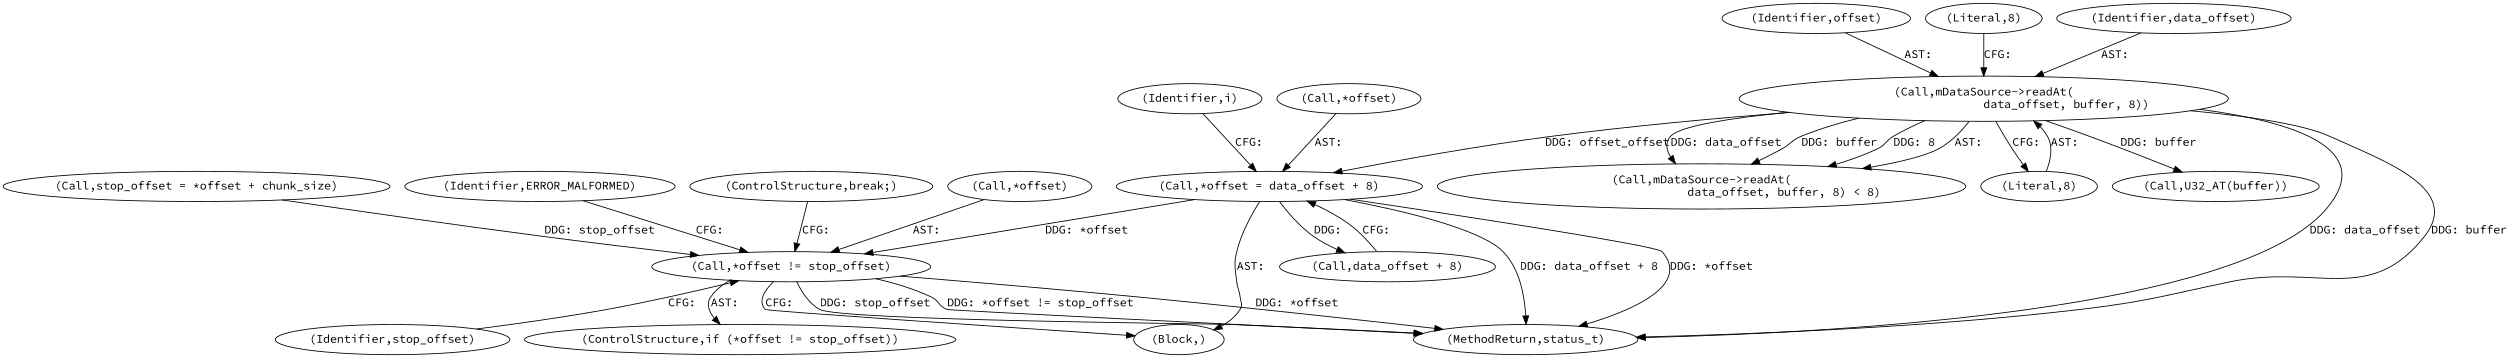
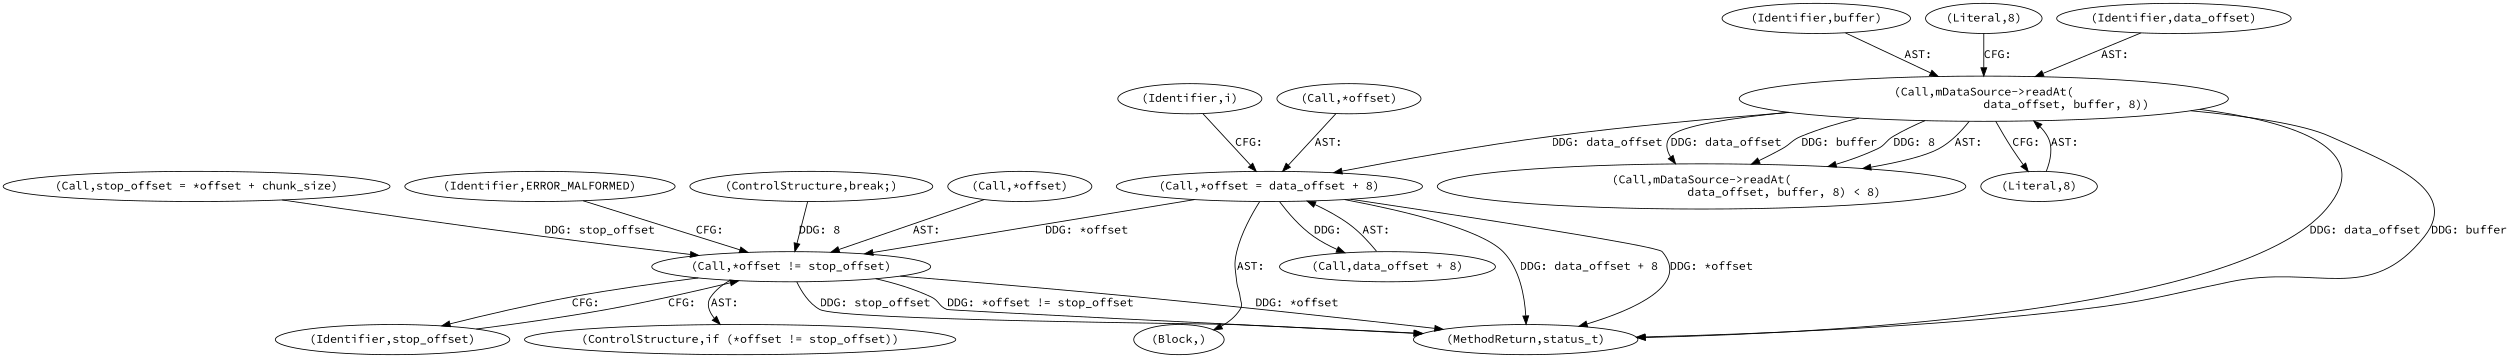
node "(Identifier,offset)": label "(Identifier,offset)" -> "(Identifier,buffer)"
edge "(Call,mDataSource->readAt( data_offset, buffer, 8))" -> "(Call,*offset = data_offset + 8)": label "DDG: offset_offset" -> "DDG: data_offset"
node "(Call,U32_AT(buffer))": removed
edge "(ControlStructure,break;)" -> "(Call,*offset != stop_offset)": label "CFG: " -> "DDG: 8"
edge "(Call,data_offset + 8)" -> "(Call,*offset = data_offset + 8)": label "CFG: " -> "AST: "
edge "(Call,*offset != stop_offset)" -> "(Block,)": now "(Call,*offset != stop_offset)" -> "(Identifier,stop_offset)"
